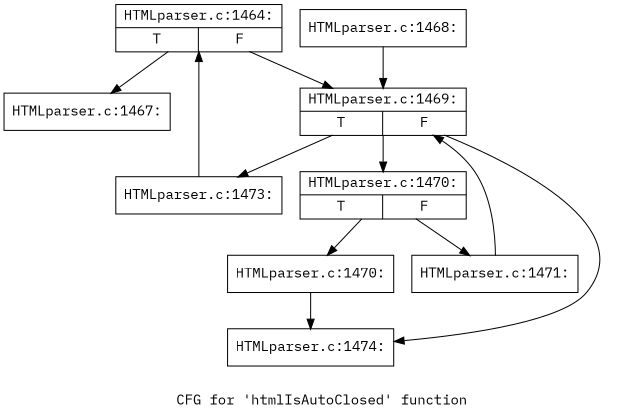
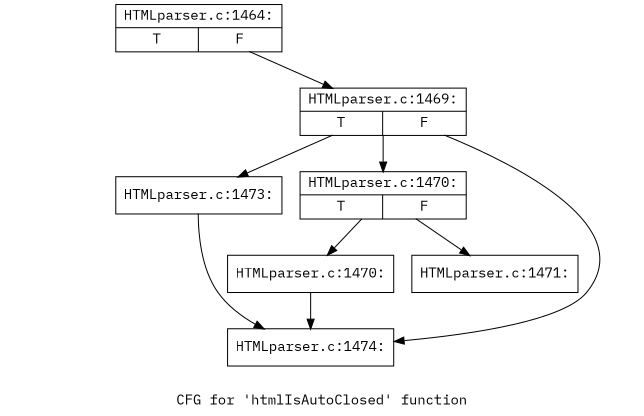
node "HTMLparser.c:1468:": removed
node "HTMLparser.c:1467:": removed
edge "HTMLparser.c:1473:" -> "HTMLparser.c:1464:": now "HTMLparser.c:1473:" -> "HTMLparser.c:1474:"
edge "HTMLparser.c:1471:" -> "HTMLparser.c:1469:": removed
